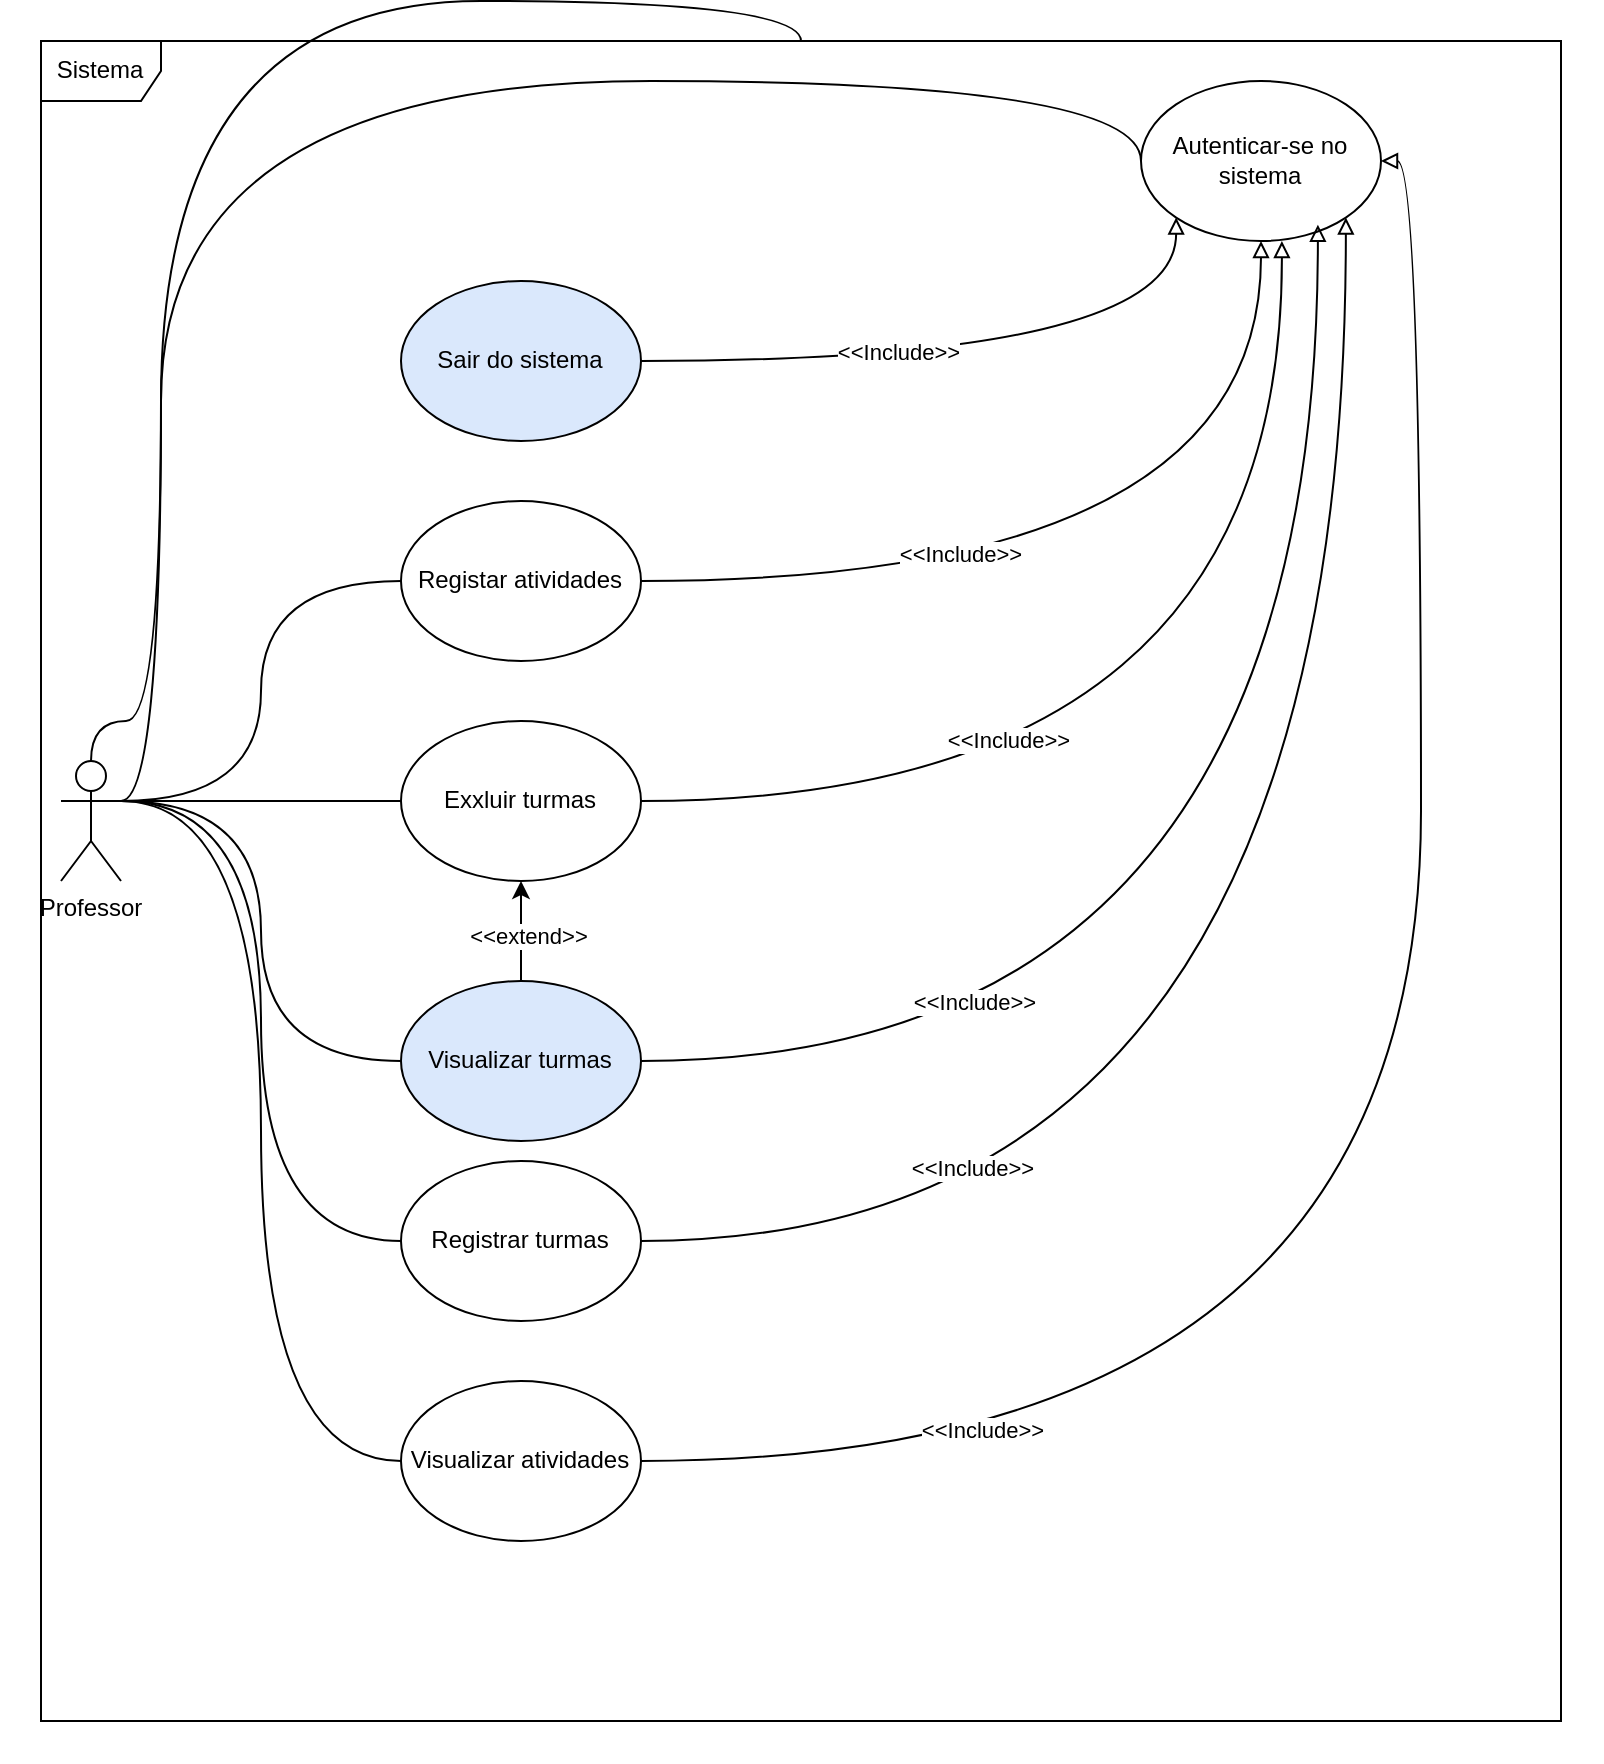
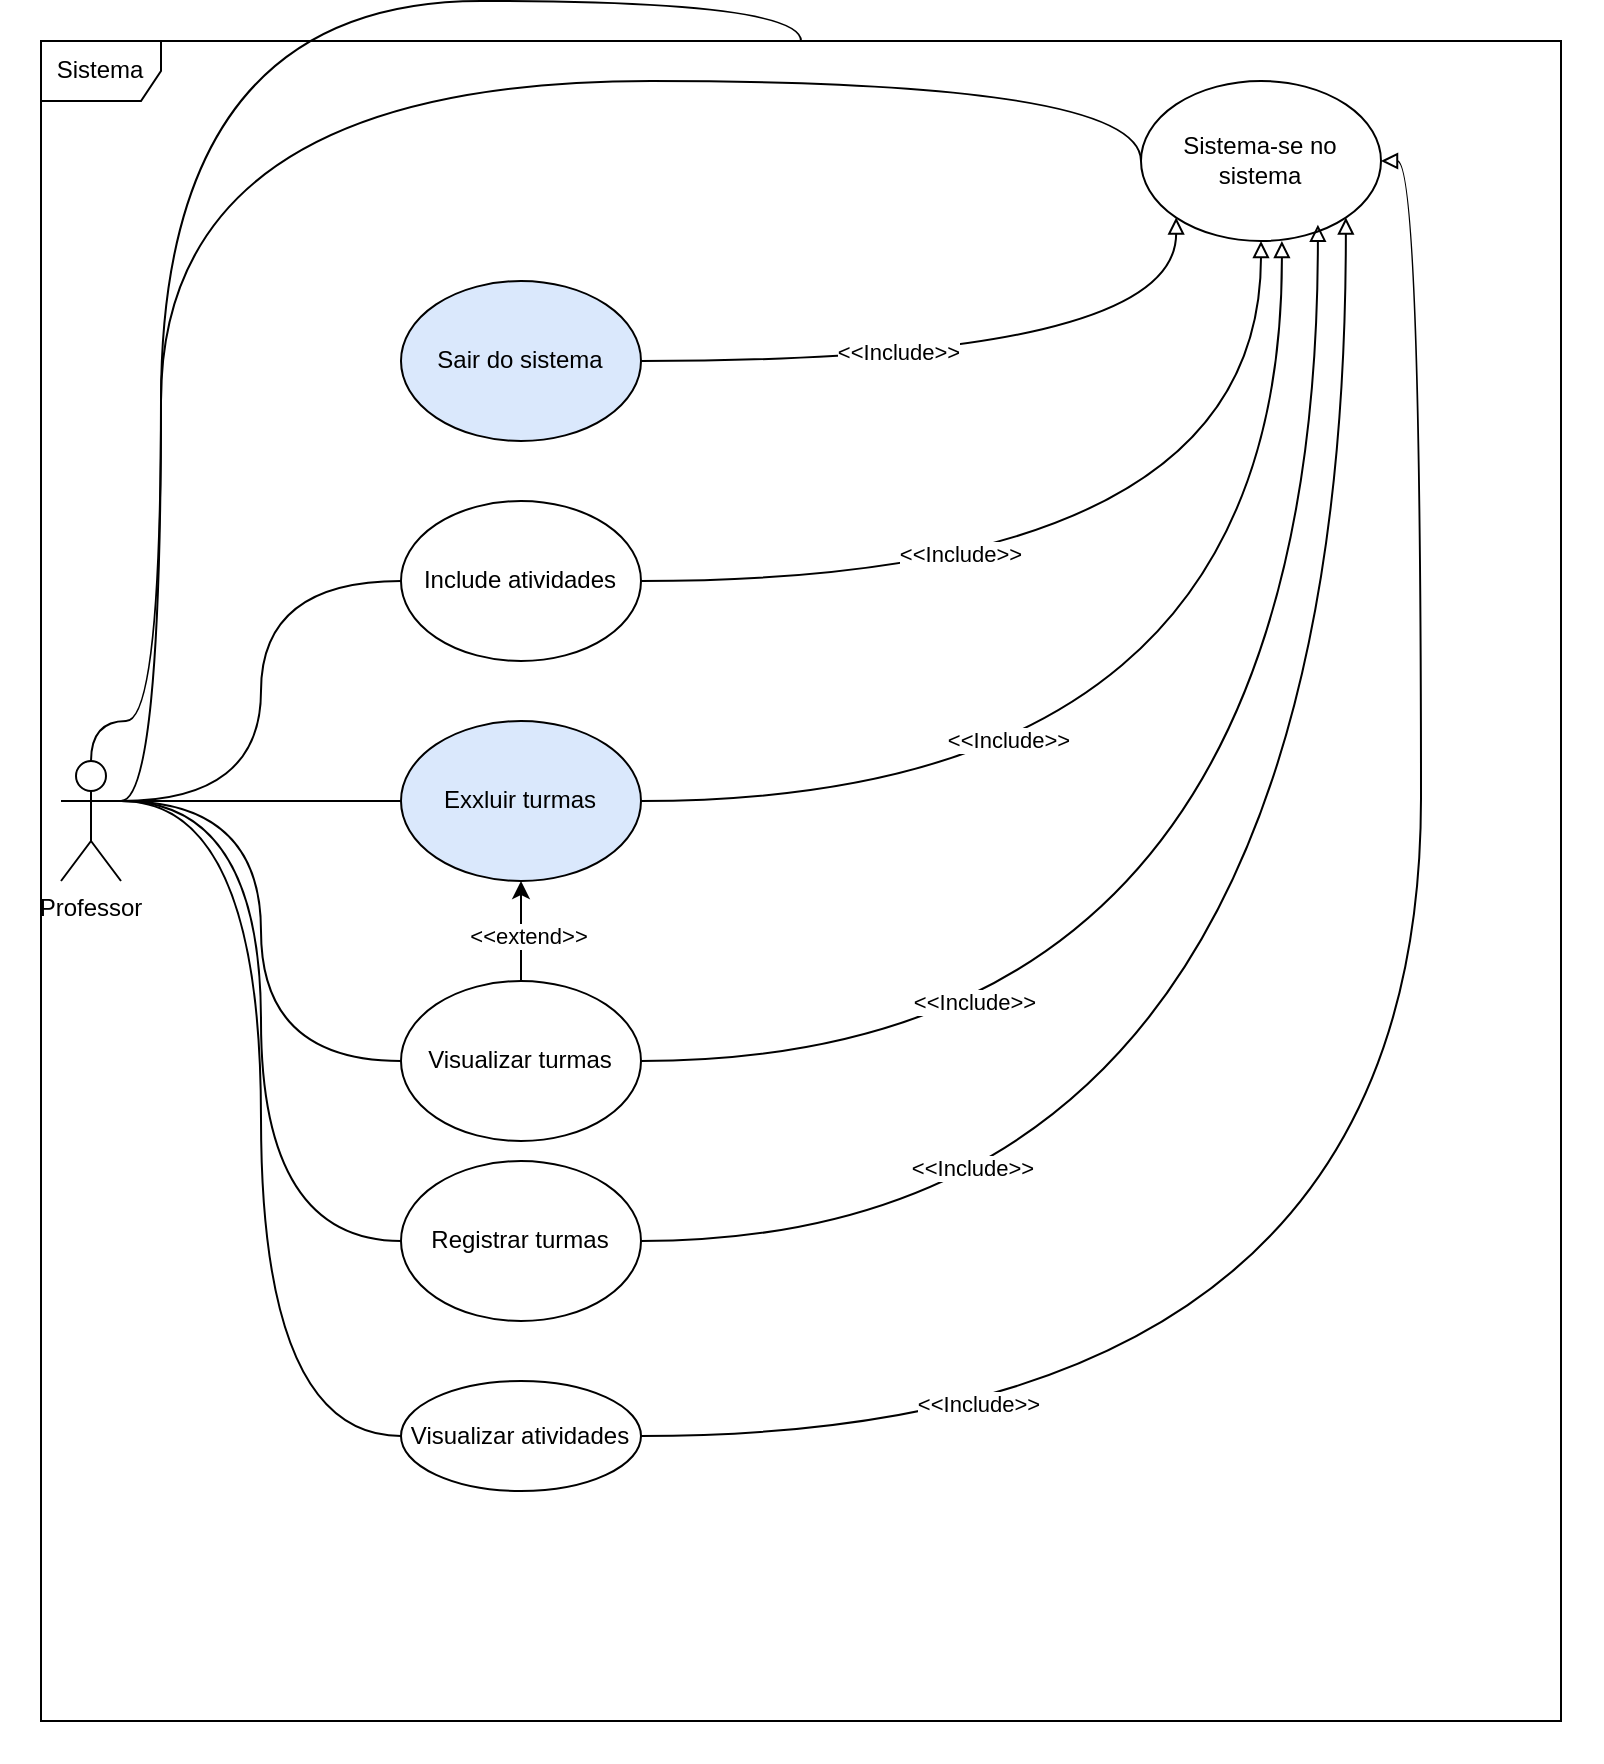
node "Autenticar-se no sistema": label "Autenticar-se no sistema" -> "Sistema-se no sistema"
node "Registar atividades": label "Registar atividades" -> "Include atividades"
node "Exxluir turmas": fillcolor #ffffff -> #dae8fc
node "Visualizar turmas": fillcolor #dae8fc -> #ffffff
node "Visualizar atividades": size 240x160 -> 240x110
